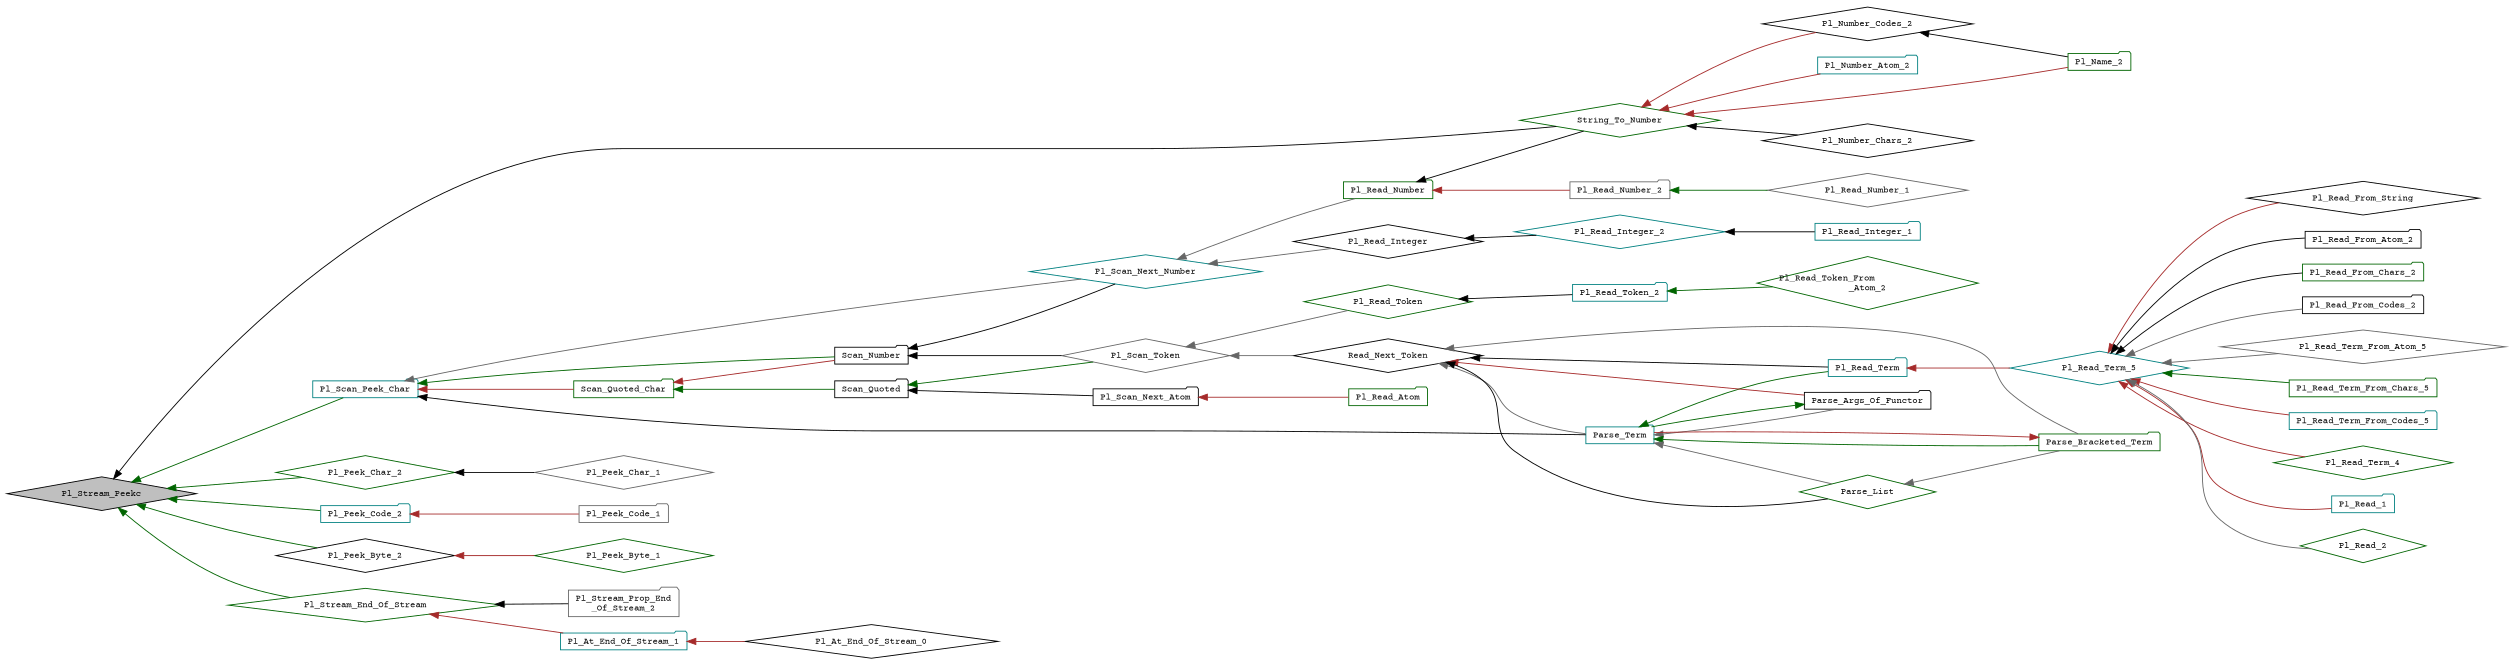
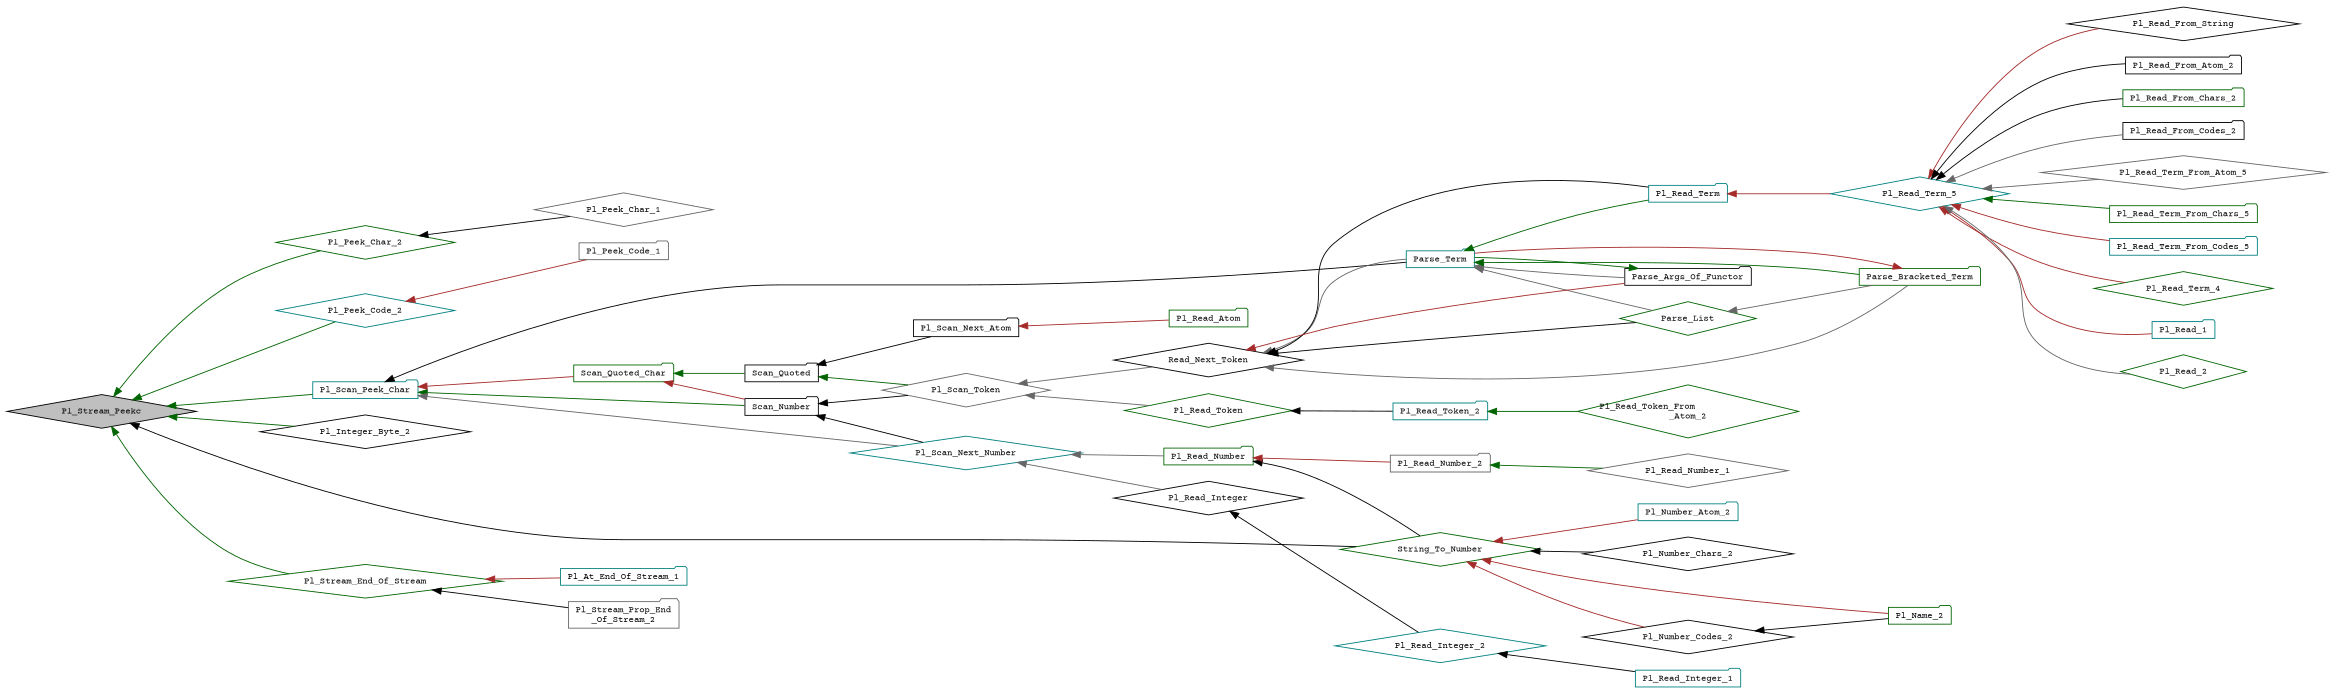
node "Pl_Peek_Code_2": shape folder -> diamond
node "Pl_Peek_Byte_2": label "Pl_Peek_Byte_2" -> "Pl_Integer_Byte_2"
node "Pl_Peek_Byte_1": removed
node "Pl_At_End_Of_Stream_0": removed
